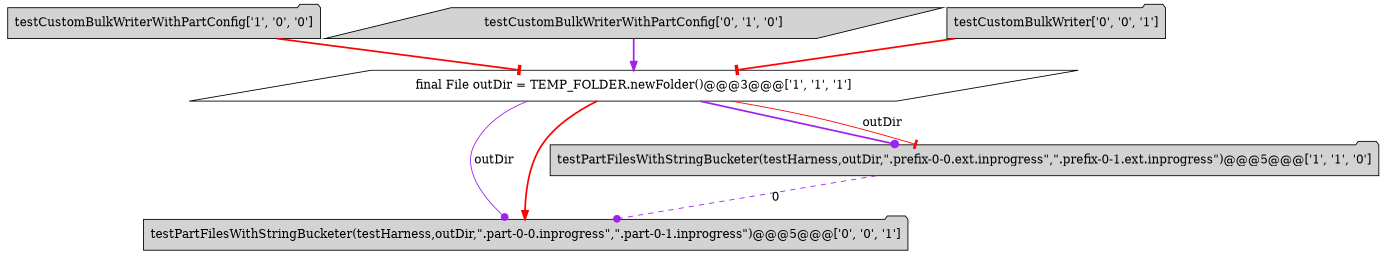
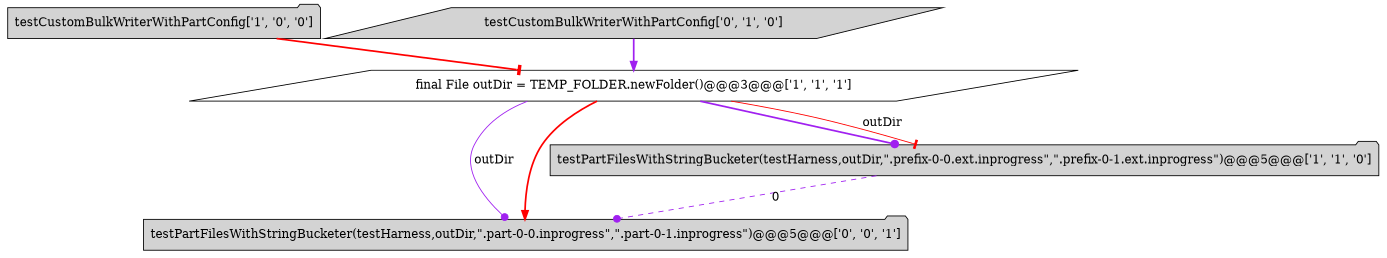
node "testCustomBulkWriter['0', '0', '1']": removed
